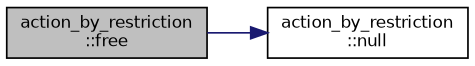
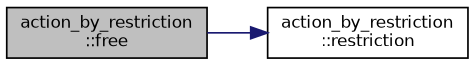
node "action_by_restriction ::null": label "action_by_restriction ::null" -> "action_by_restriction ::restriction"
